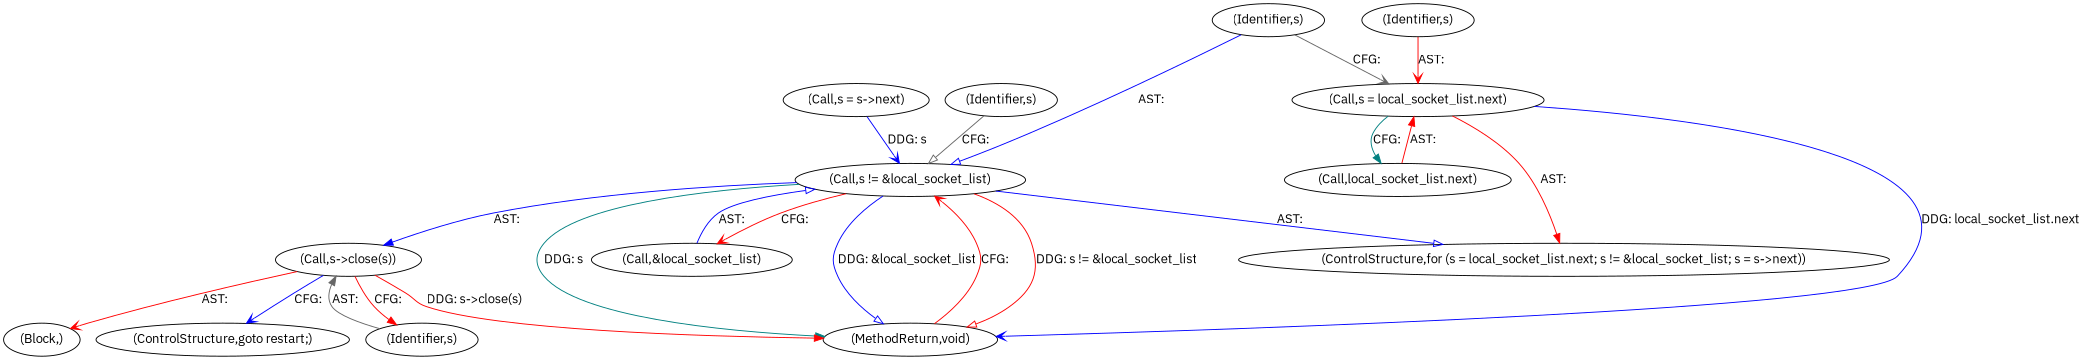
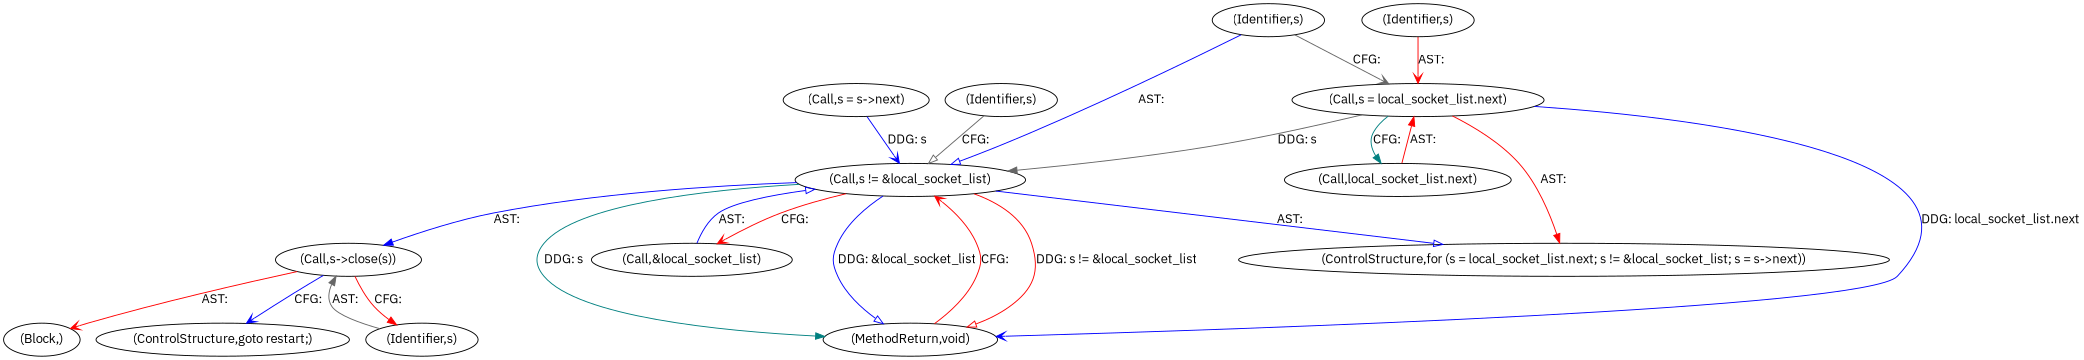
edge "(Call,s = local_socket_list.next)" -> "(Call,s != &local_socket_list)": added, label "DDG: s"
edge "(Call,s->close(s))" -> "(MethodReturn,void)": removed, label "DDG: s->close(s)"
